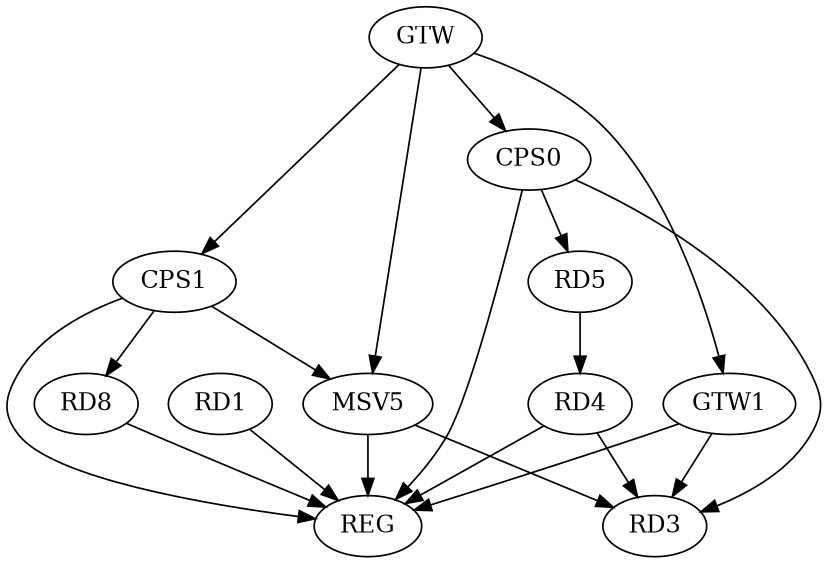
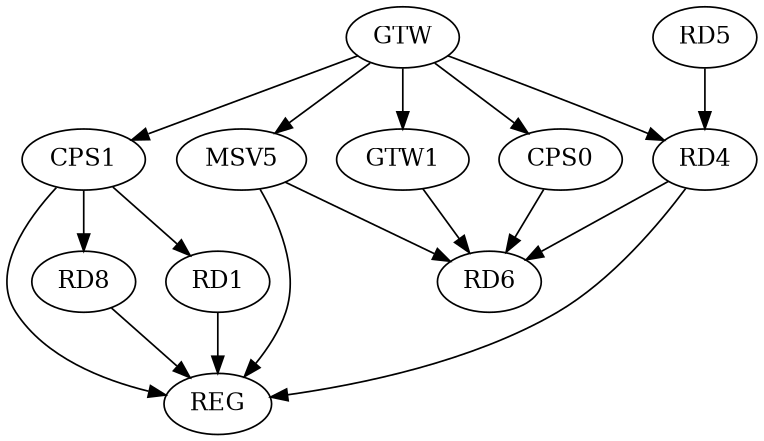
edge "GTW" -> "RD4": added
edge "CPS0" -> "RD5": removed
edge "CPS1" -> "MSV5": now "CPS1" -> "RD1"
edge "CPS0" -> "REG": removed
edge "GTW1" -> "REG": removed
node "RD3": label "RD3" -> "RD6"
